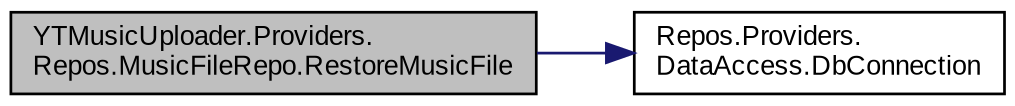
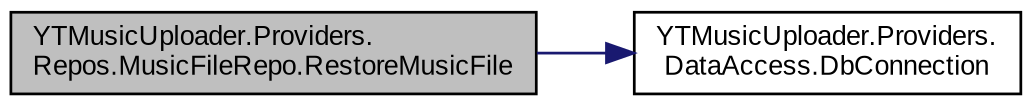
node "Repos.Providers. DataAccess.DbConnection": label "Repos.Providers. DataAccess.DbConnection" -> "YTMusicUploader.Providers. DataAccess.DbConnection"
